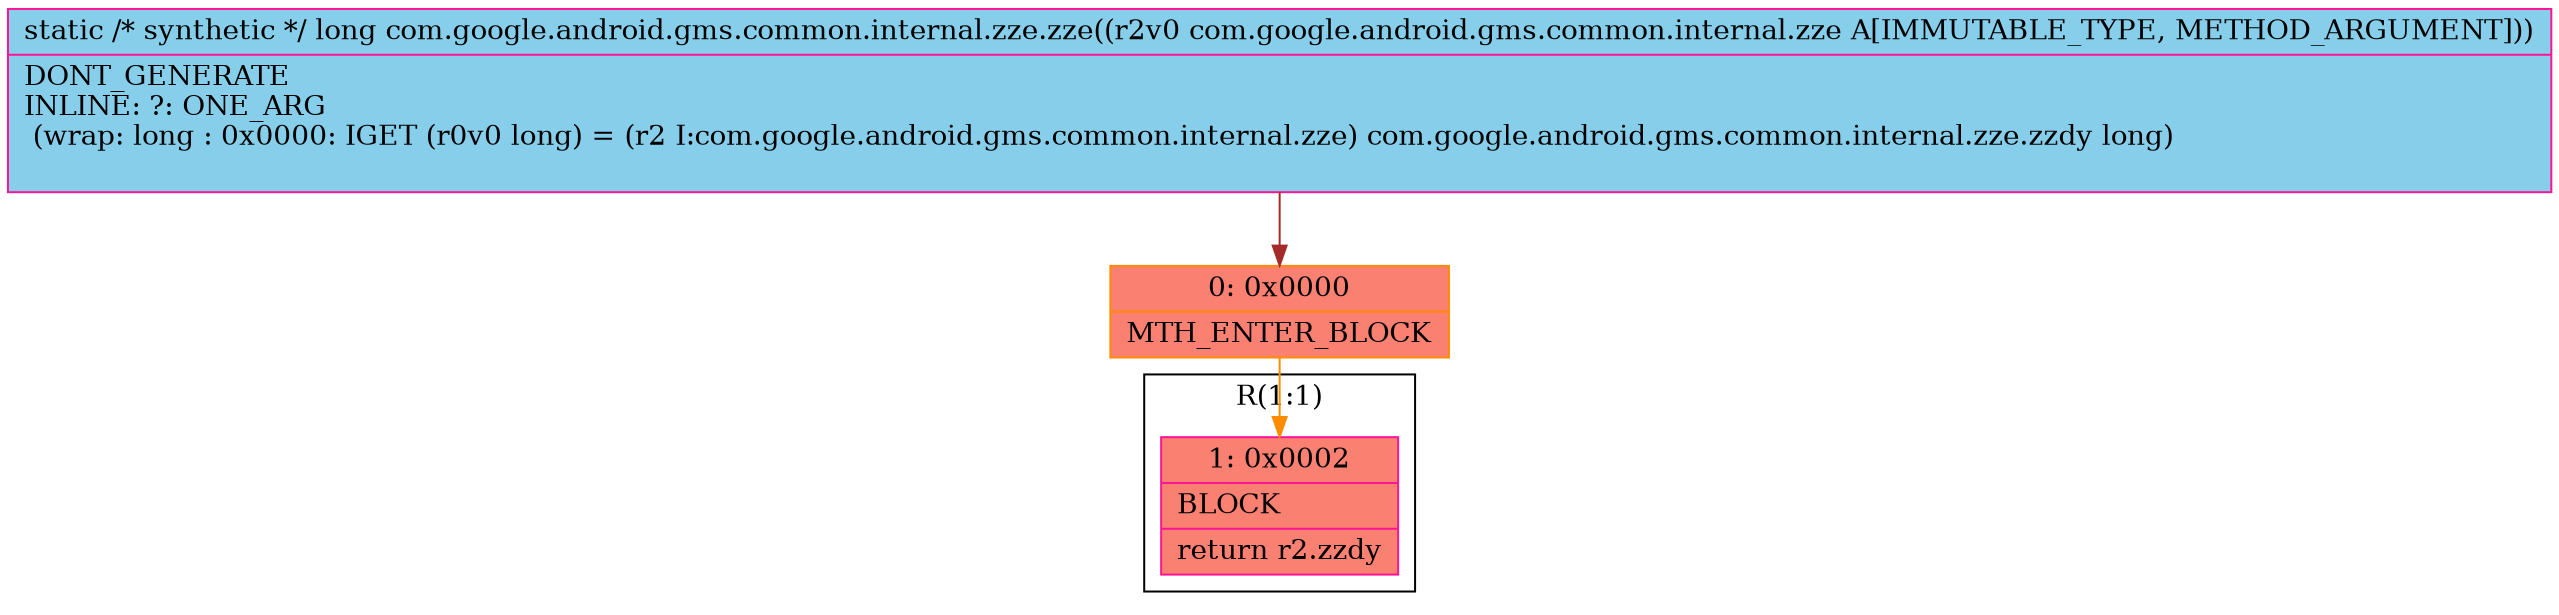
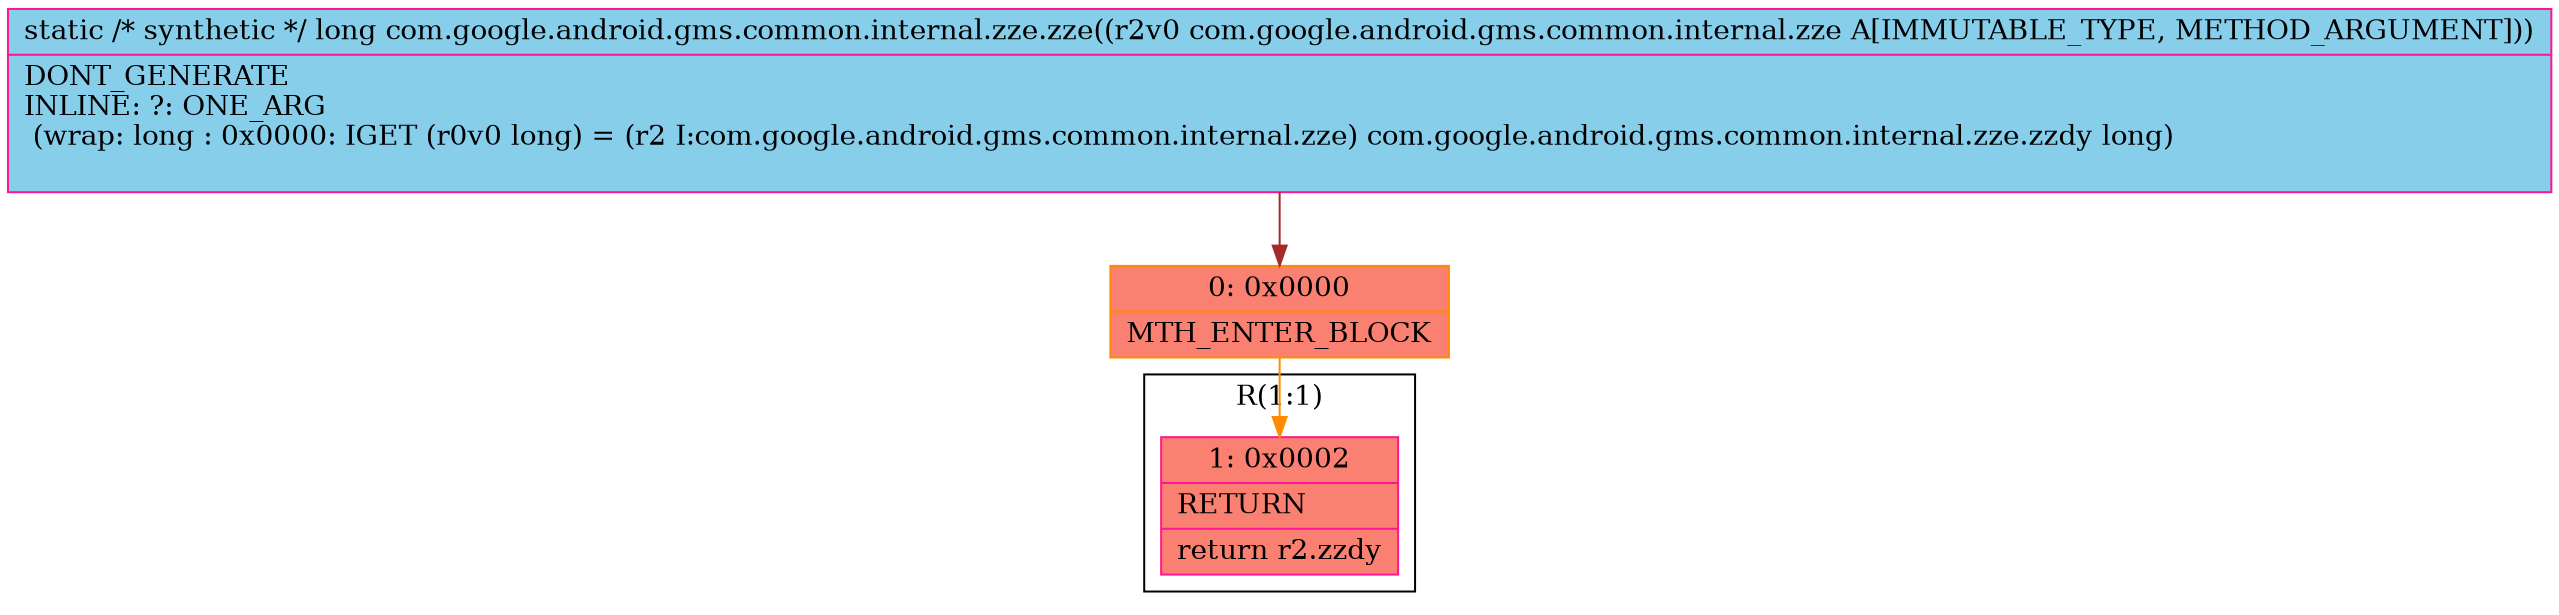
node "1: 0x0002": text "BLOCK" -> "RETURN"
